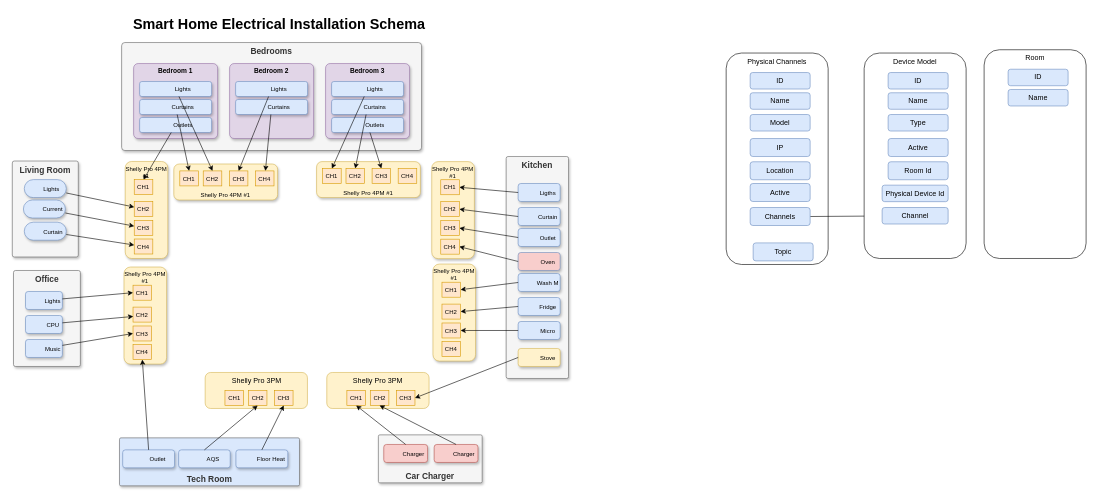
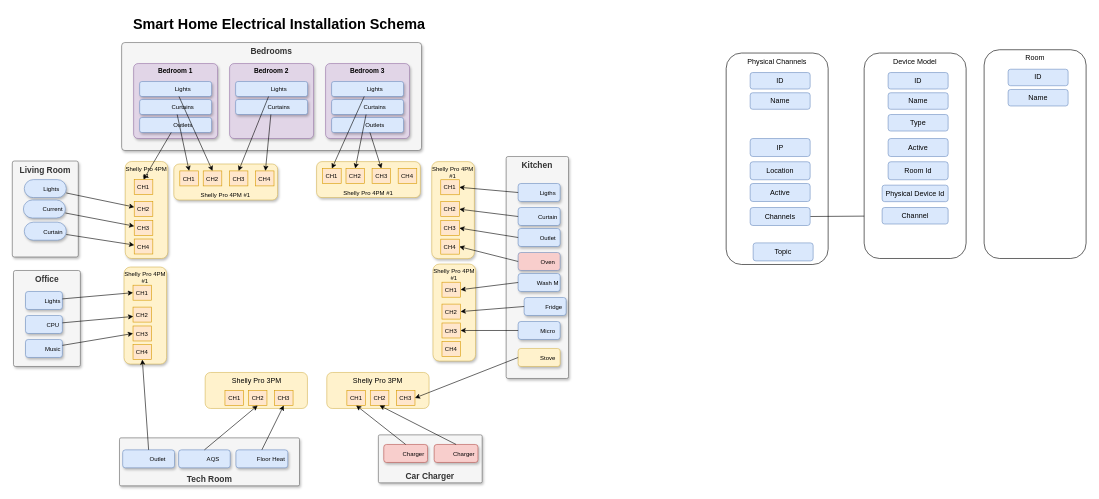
node "Model": removed
node "Fridge": moved (539, 306) -> (545, 306)
node "Tech Room": fillcolor #dae8fc -> #f5f5f5
